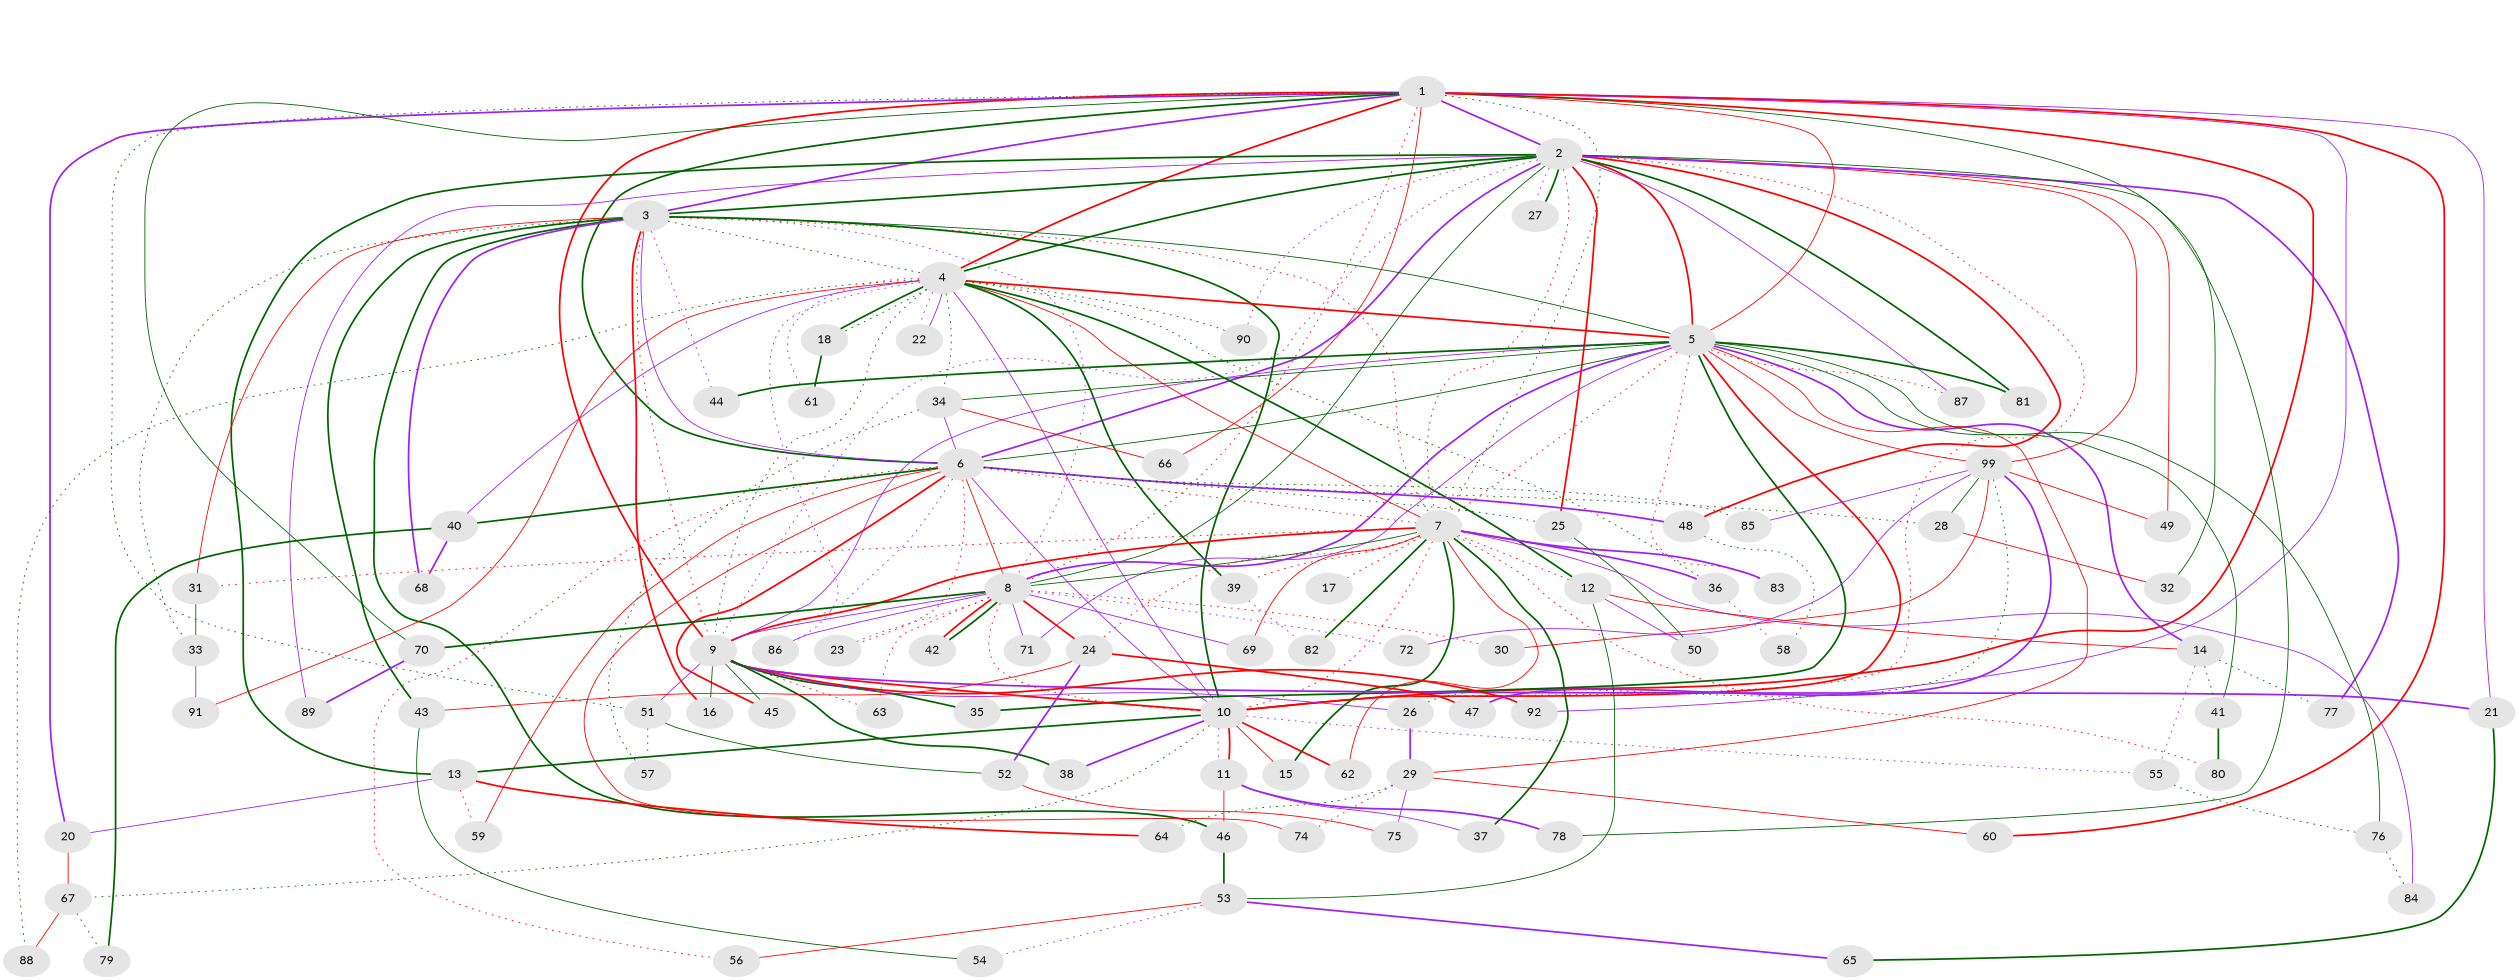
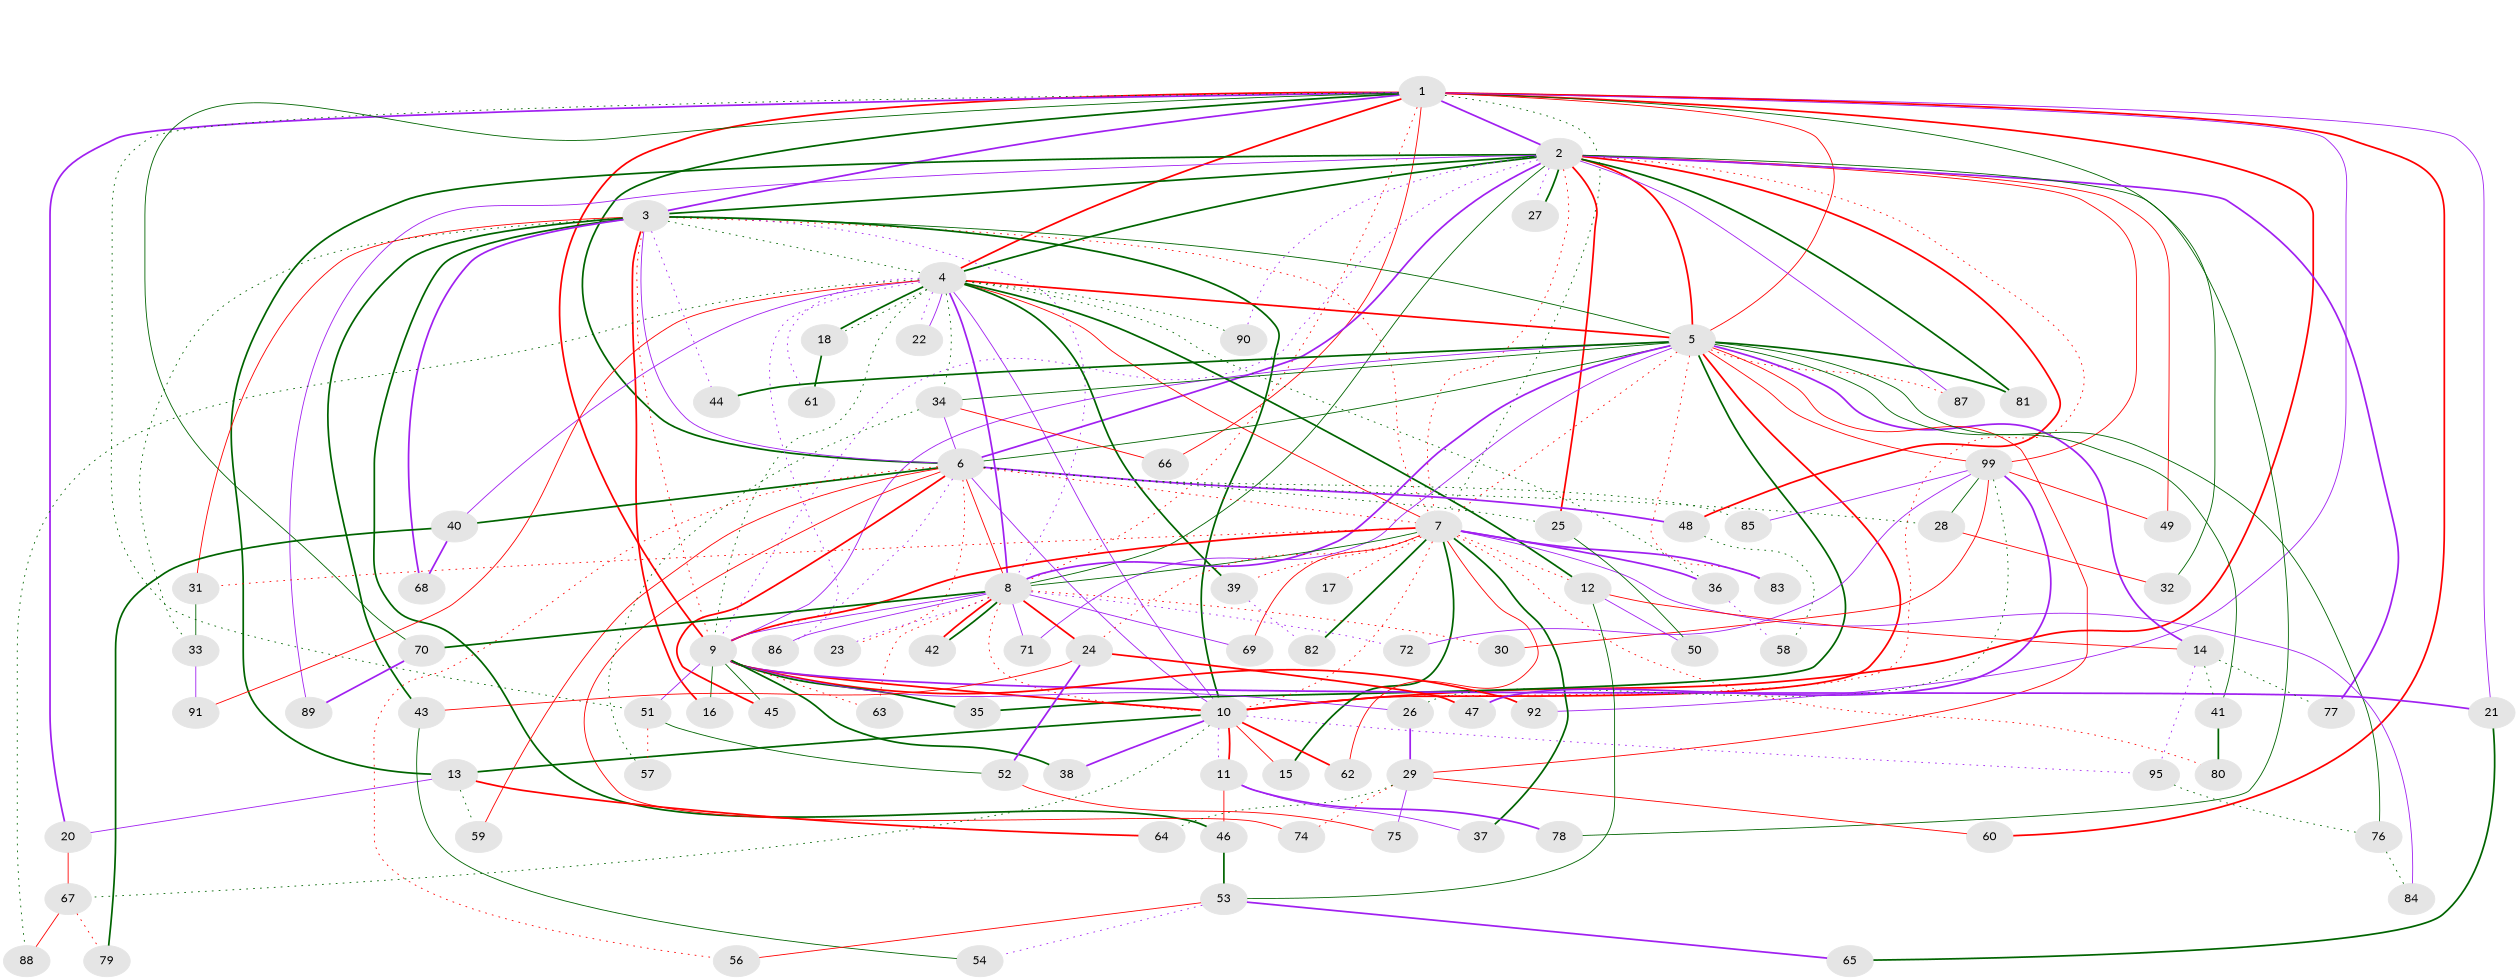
edge "4" -- "8": added
node "55": label "55" -> "95"
edge "13" -- "59": color red -> darkgreen
